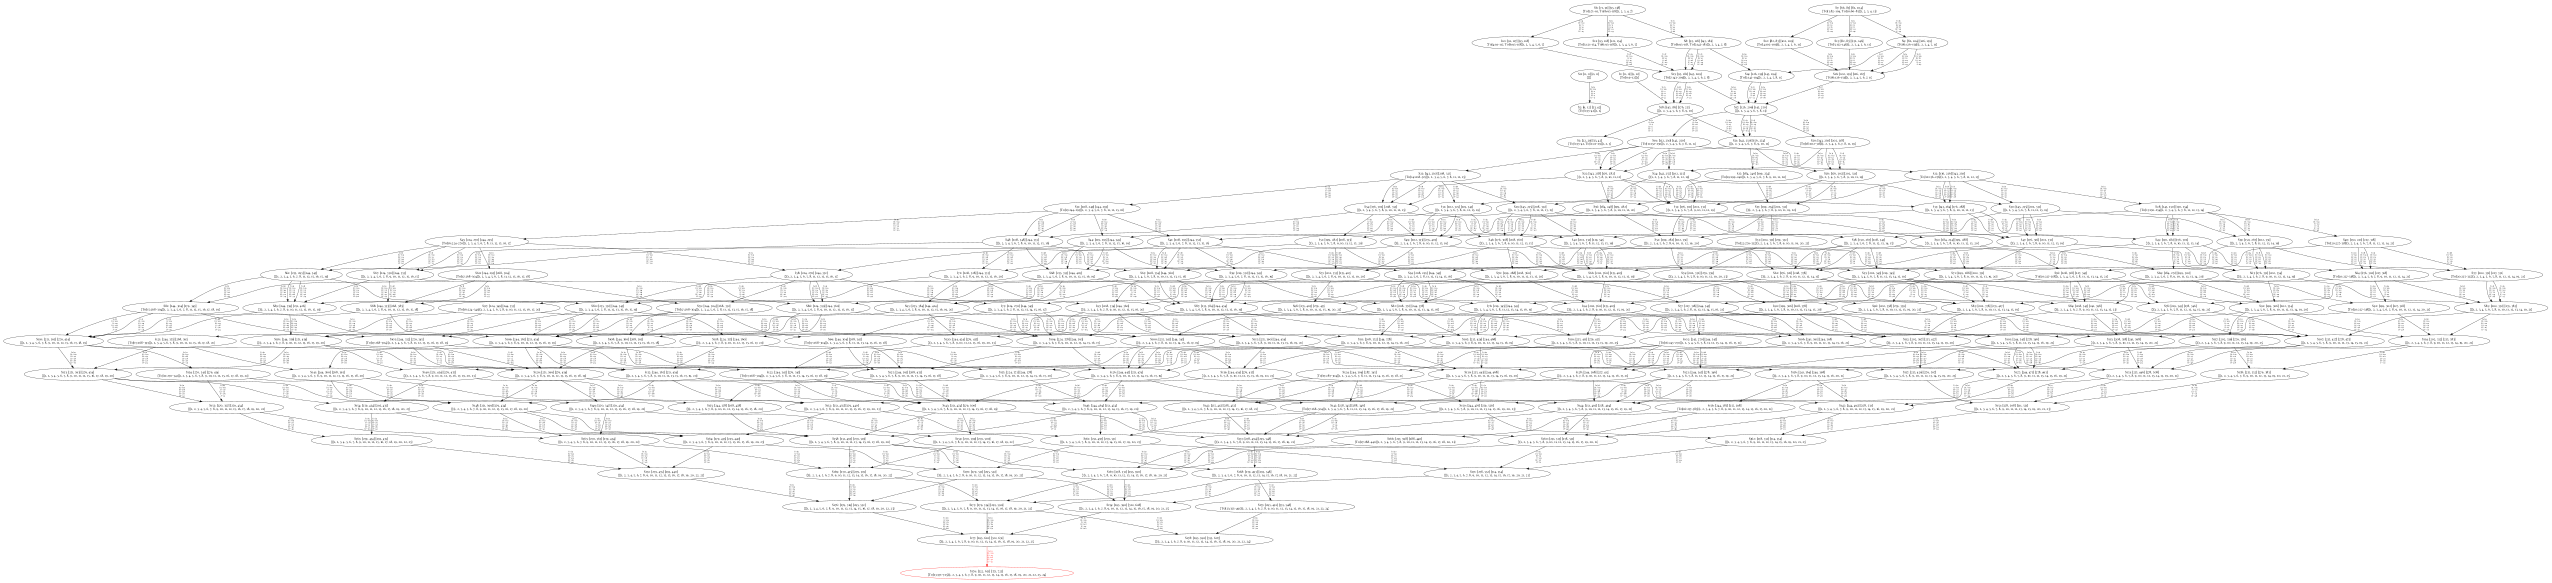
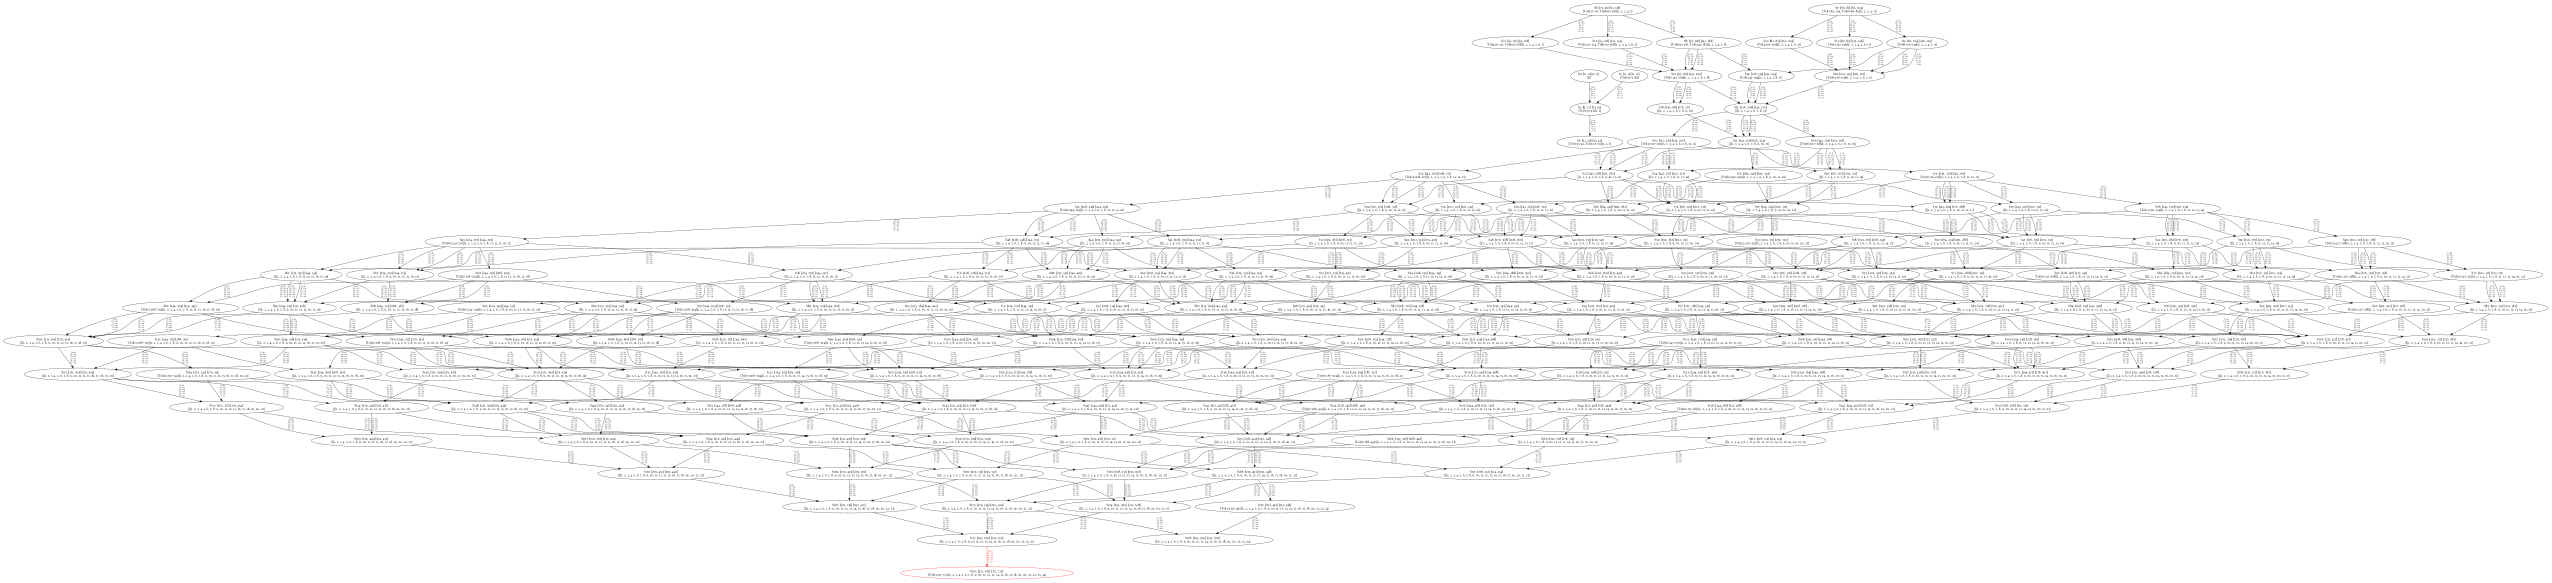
edge "S1: [0, 0] [9, 12] {T0J0:9-12}{1}" -> "S18: [143, 181] [176, 233] {}{1, 2, 3, 4, 5, 6, 7, 8, 9, 10}": now "S1: [0, 0] [9, 12] {T0J0:9-12}{1}" -> "S2: [9, 12] [33, 42] {T0J1:33-42}{1, 2}"
edge "S18: [143, 181] [176, 233] {}{1, 2, 3, 4, 5, 6, 7, 8, 9, 10}" -> "S3: [22, 29] [33, 42] {T0J1:33-42, T0J2:22-29}{1, 2, 3}": now "S2: [9, 12] [33, 42] {T0J1:33-42}{1, 2}" -> "S3: [22, 29] [33, 42] {T0J1:33-42, T0J2:22-29}{1, 2, 3}"
